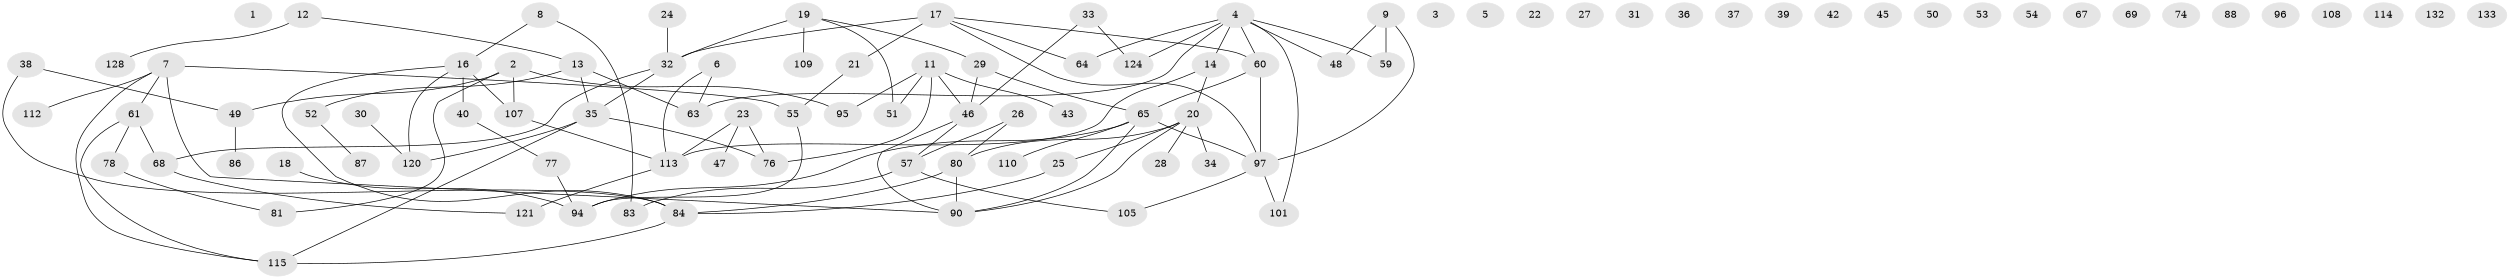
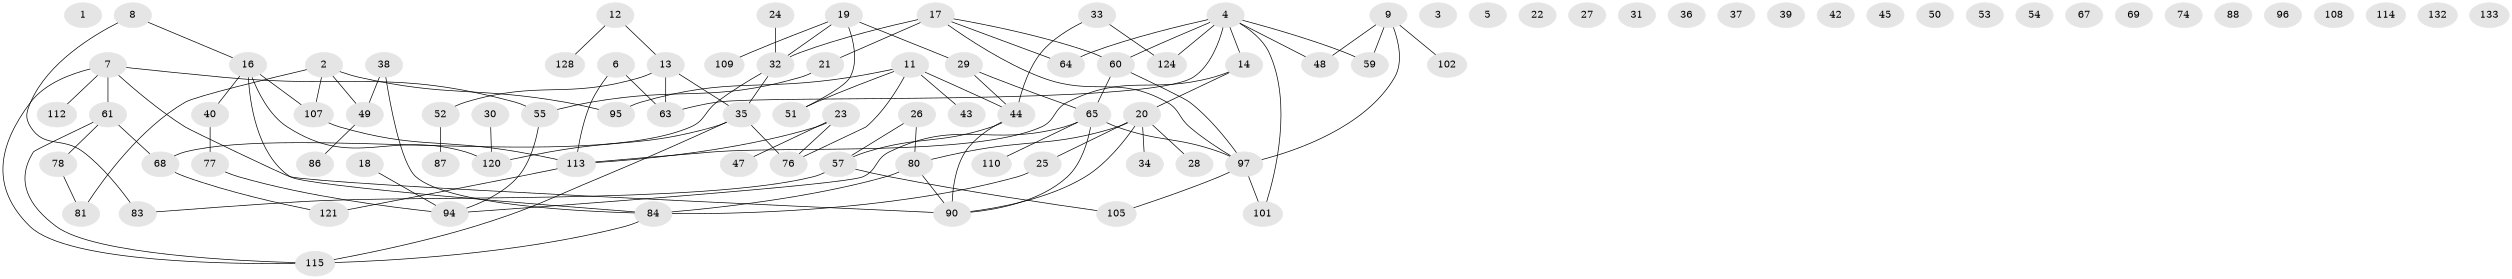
node "102": added
node "46": label "46" -> "44"
